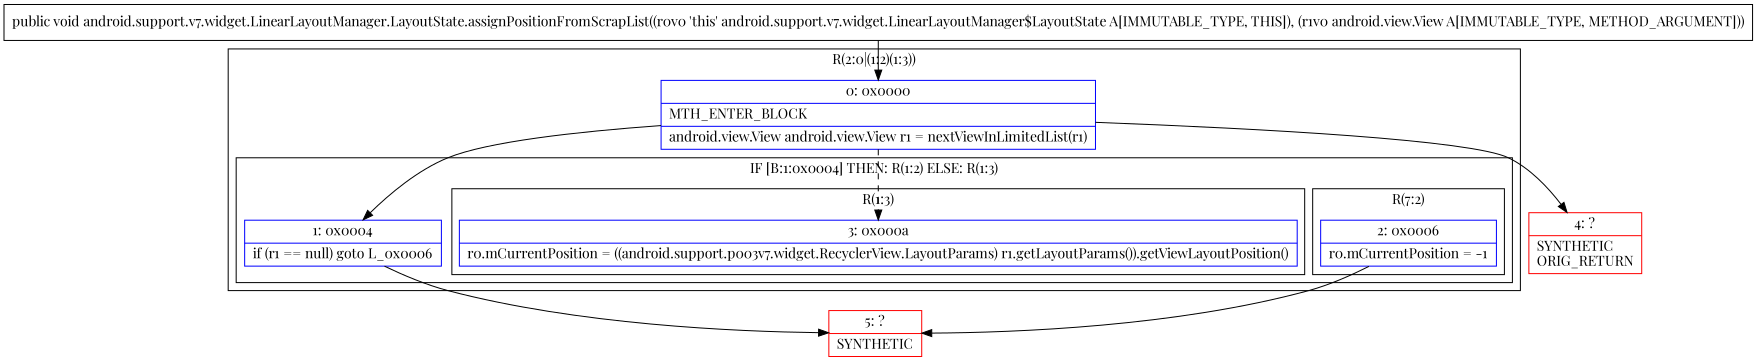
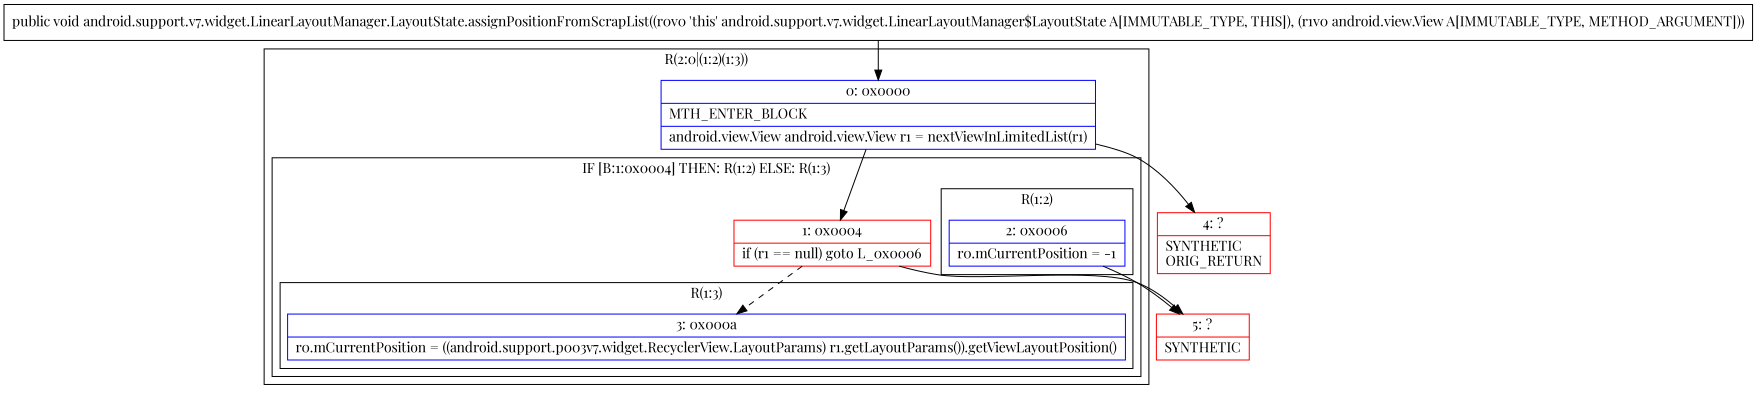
edge "0: 0x0000" -> "3: 0x000a": now "1: 0x0004" -> "3: 0x000a"
cluster "R(7:2)": label "R(7:2)" -> "R(1:2)"
node "1: 0x0004": color blue -> red
